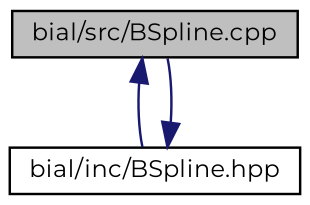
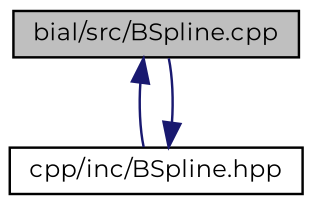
node "bial/inc/BSpline.hpp": label "bial/inc/BSpline.hpp" -> "cpp/inc/BSpline.hpp"
